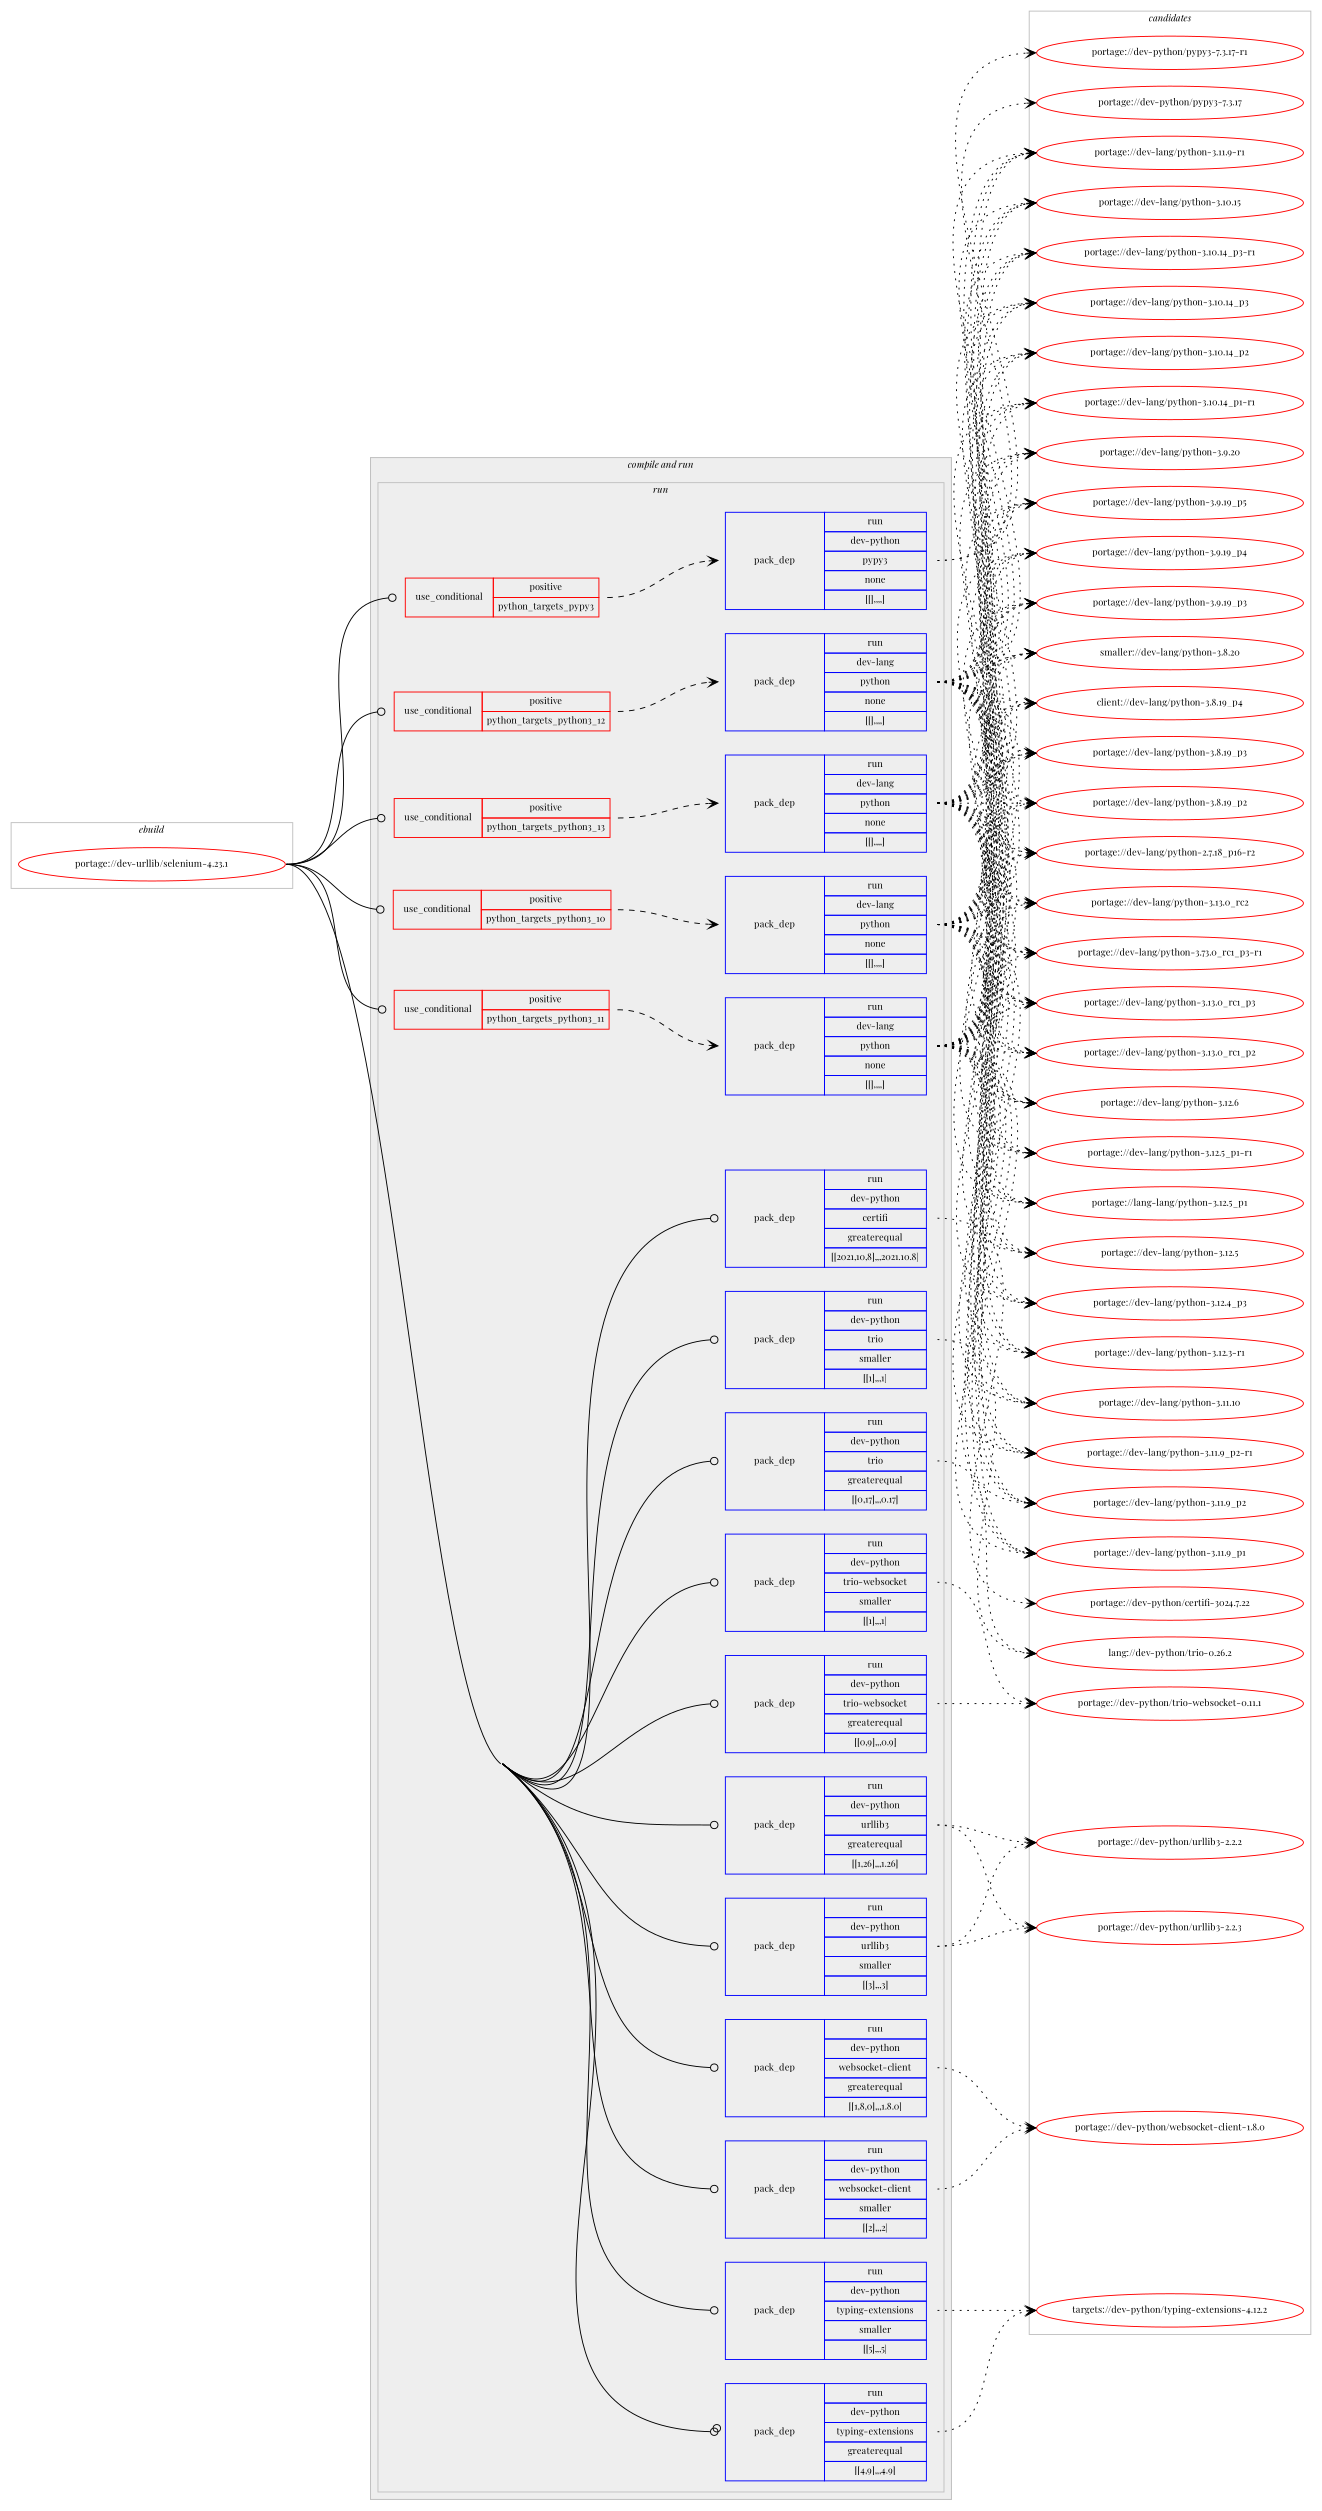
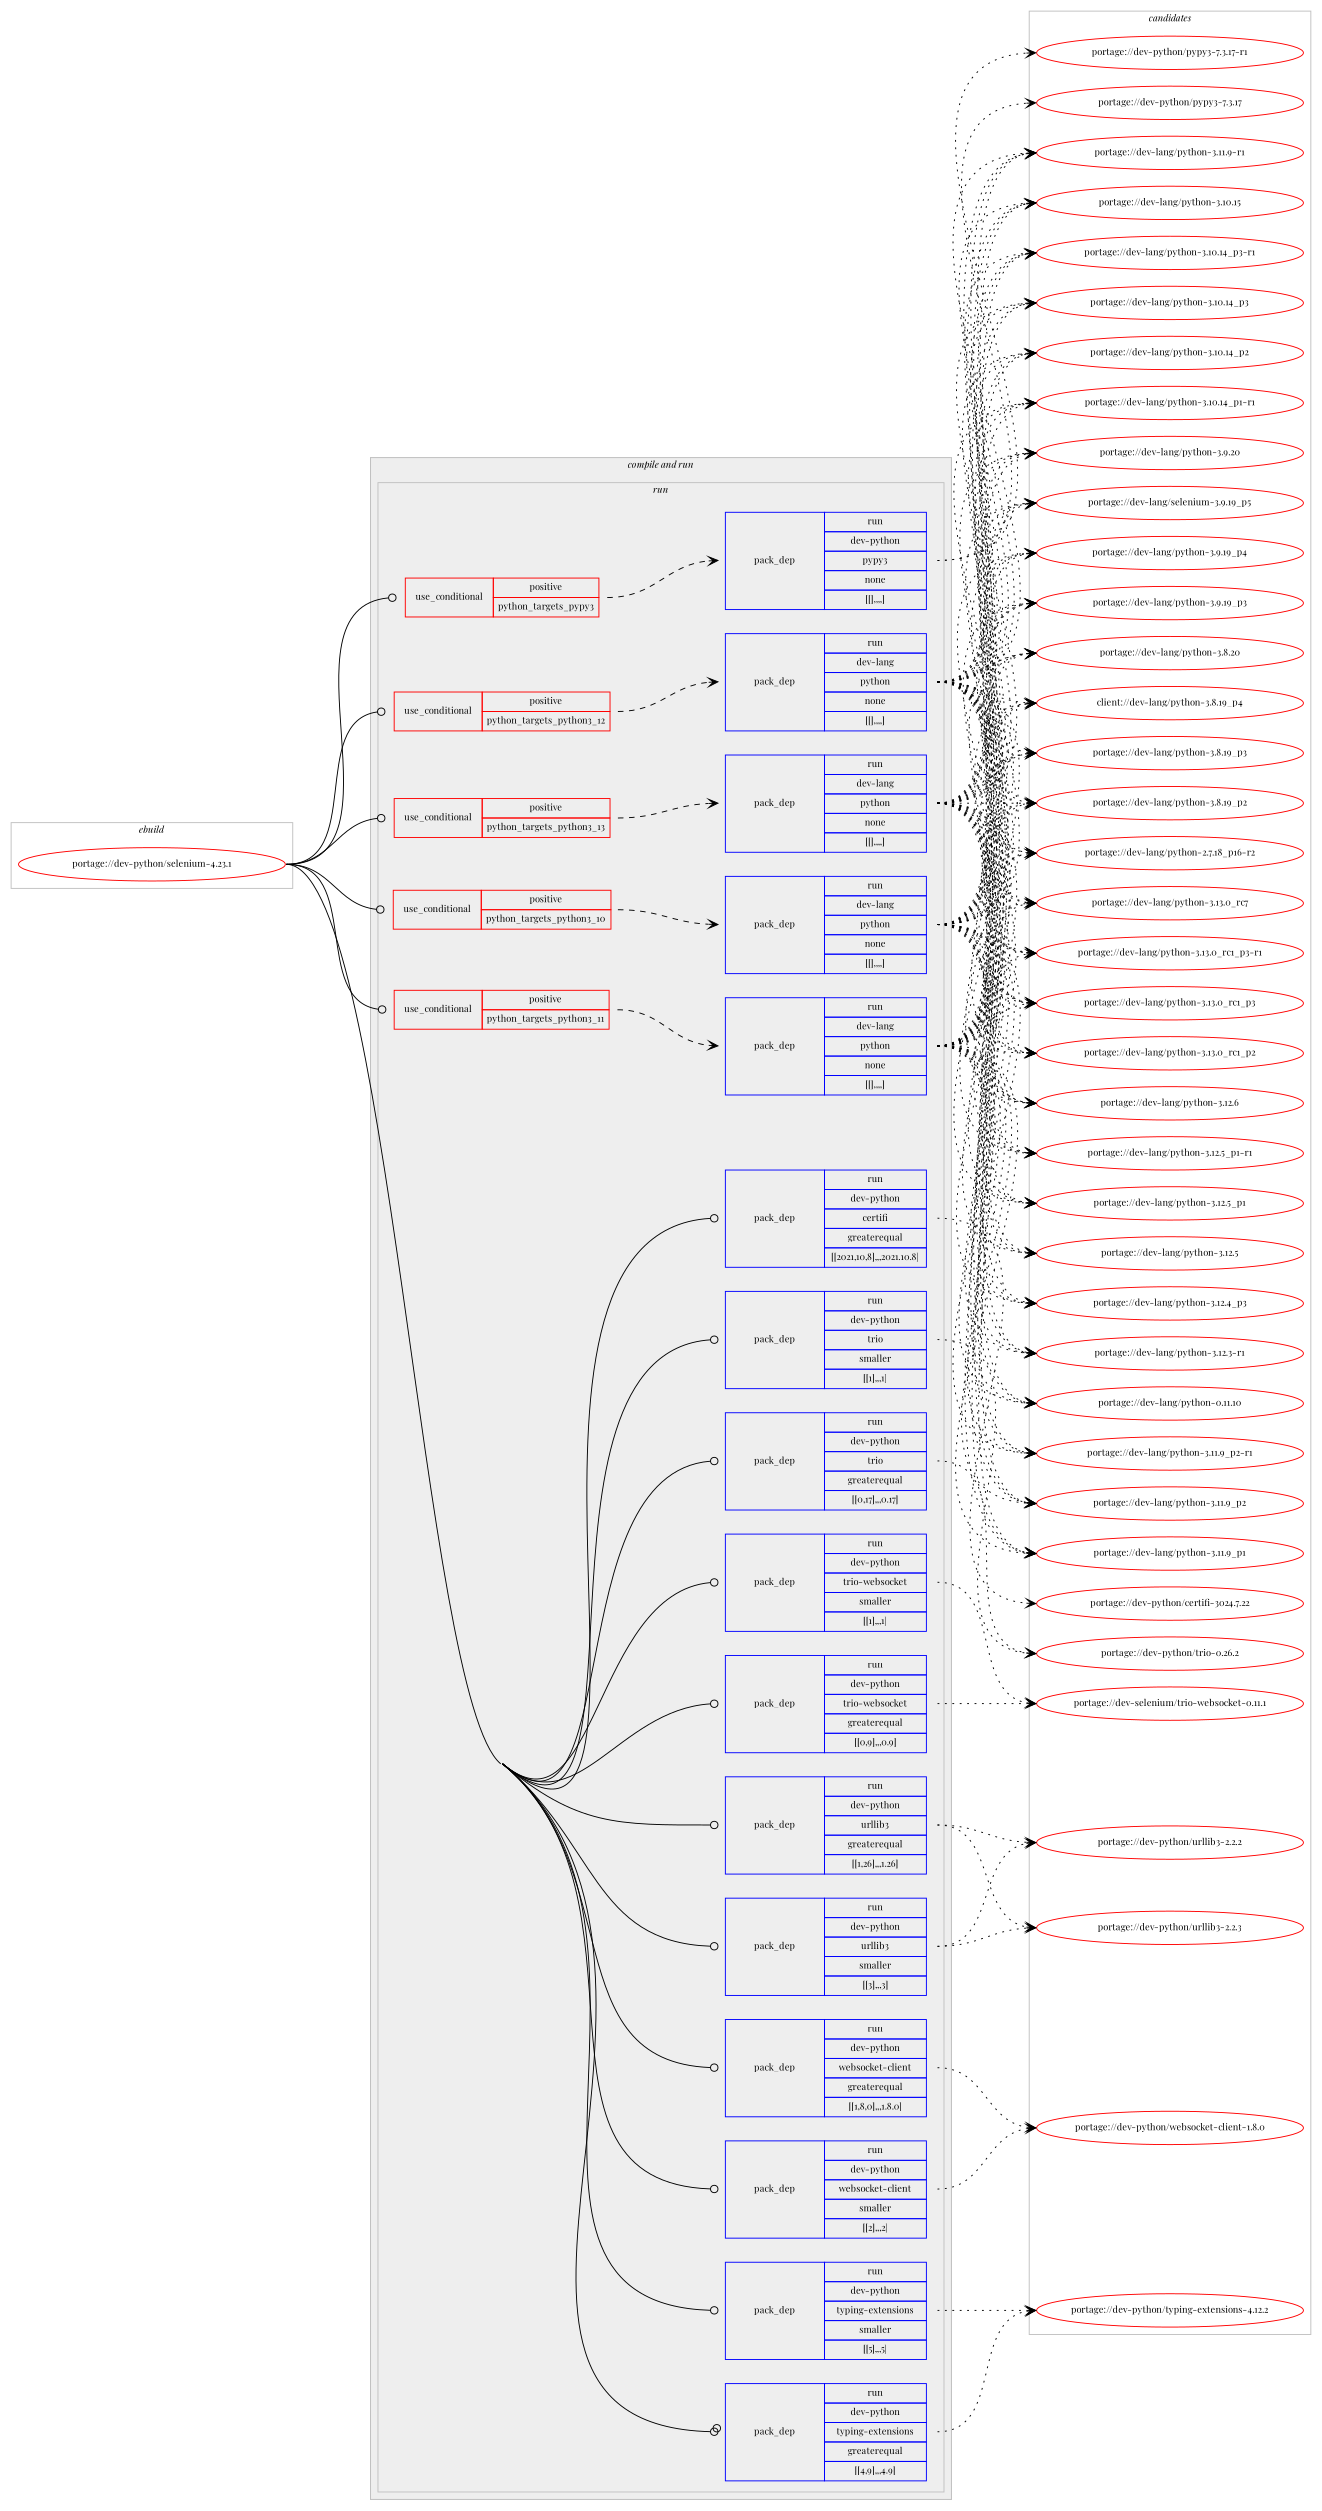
node "portage://dev-lang/python-3.9.19_p5": label "portage://dev-lang/python-3.9.19_p5" -> "portage://dev-lang/selenium-3.9.19_p5"
node "smaller://dev-lang/python-3.8.20": label "smaller://dev-lang/python-3.8.20" -> "portage://dev-lang/python-3.8.20"
node "portage://dev-urllib/selenium-4.23.1": label "portage://dev-urllib/selenium-4.23.1" -> "portage://dev-python/selenium-4.23.1"
node "portage://dev-lang/python-3.13.0_rc2": label "portage://dev-lang/python-3.13.0_rc2" -> "portage://dev-lang/python-3.13.0_rc7"
node "portage://dev-lang/python-3.73.0_rc1_p3-r1": label "portage://dev-lang/python-3.73.0_rc1_p3-r1" -> "portage://dev-lang/python-3.13.0_rc1_p3-r1"
node "portage://lang-lang/python-3.12.5_p1": label "portage://lang-lang/python-3.12.5_p1" -> "portage://dev-lang/python-3.12.5_p1"
node "portage://dev-lang/python-3.11.10": label "portage://dev-lang/python-3.11.10" -> "portage://dev-lang/python-0.11.10"
node "lang://dev-python/trio-0.26.2": label "lang://dev-python/trio-0.26.2" -> "portage://dev-python/trio-0.26.2"
node "portage://dev-python/trio-websocket-0.11.1": label "portage://dev-python/trio-websocket-0.11.1" -> "portage://dev-selenium/trio-websocket-0.11.1"
node "targets://dev-python/typing-extensions-4.12.2": label "targets://dev-python/typing-extensions-4.12.2" -> "portage://dev-python/typing-extensions-4.12.2"
